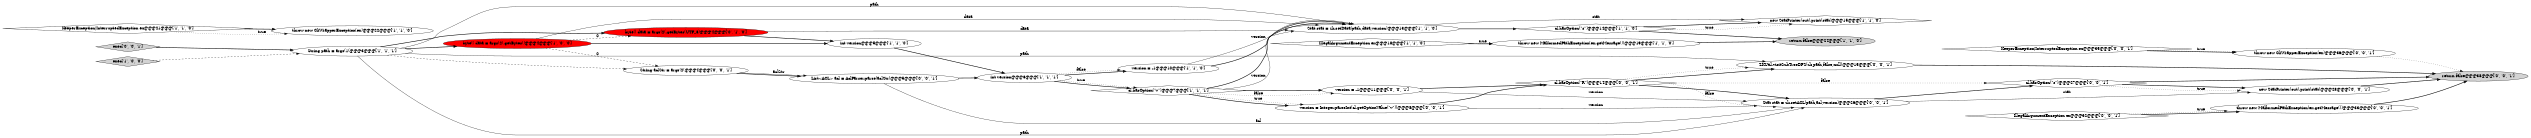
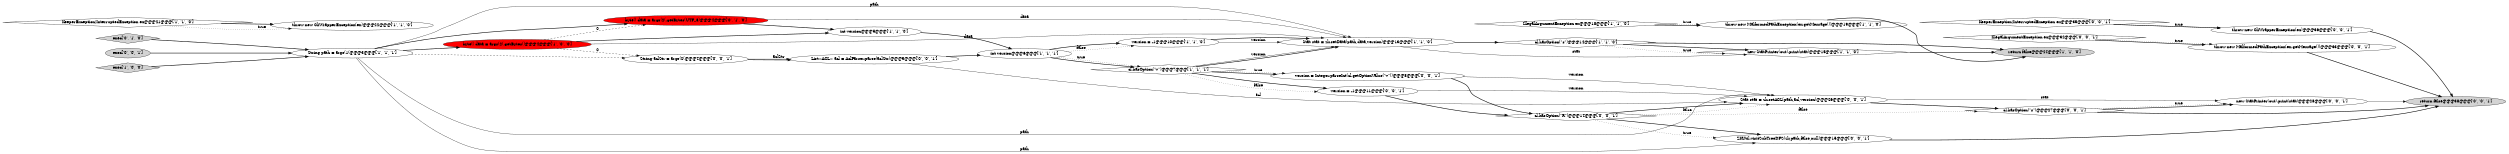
node "exec['0', '1', '0']": added
node "exec['0', '0', '1']": shape diamond -> ellipse
edge "new StatPrinter(out).print(stat)@@@15@@@['1', '1', '0']" -> "return false@@@24@@@['1', '1', '0']": added
edge "exec['1', '0', '0']" -> "String path = args(1(@@@3@@@['1', '1', '1']": style dashed -> bold
edge "throw new CliWrapperException(ex)@@@36@@@['0', '0', '1']" -> "return false@@@38@@@['0', '0', '1']": style dotted -> bold
edge "new StatPrinter(out).print(stat)@@@28@@@['0', '0', '1']" -> "return false@@@38@@@['0', '0', '1']": style bold -> solid
